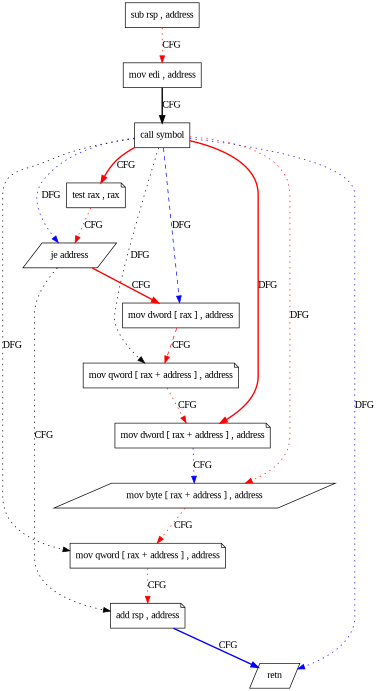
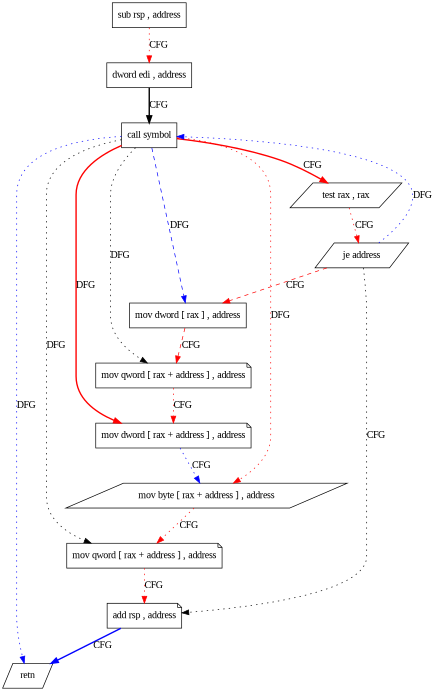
node "mov edi , address": label "mov edi , address" -> "dword edi , address"
edge "call symbol" -> "je address": reversed
node "test rax , rax": shape note -> parallelogram
edge "je address" -> "mov dword [ rax ] , address": style bold -> dashed
